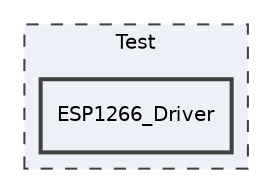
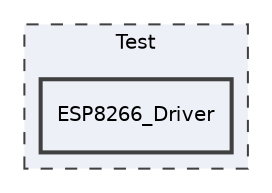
node "ESP1266_Driver": label "ESP1266_Driver" -> "ESP8266_Driver"
